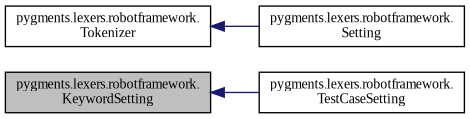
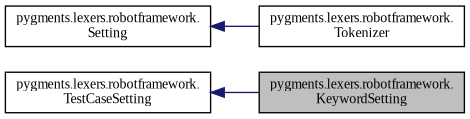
edge "pygments.lexers.robotframework. Setting" -> "pygments.lexers.robotframework. Tokenizer": reversed
edge "pygments.lexers.robotframework. TestCaseSetting" -> "pygments.lexers.robotframework. KeywordSetting": reversed
